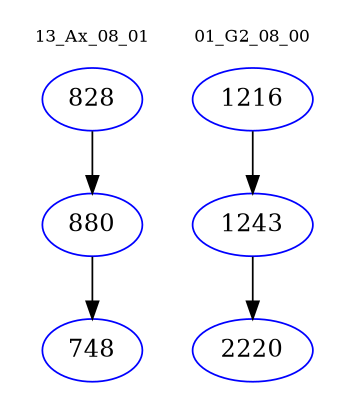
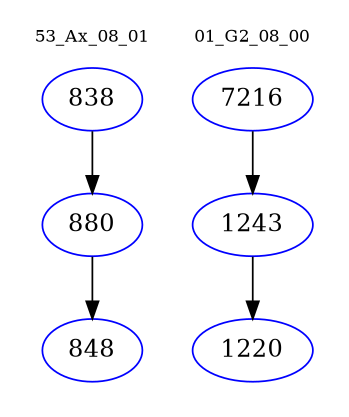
cluster "13_Ax_08_01": label "13_Ax_08_01" -> "53_Ax_08_01"
node "828": label "828" -> "838"
node "1216": label "1216" -> "7216"
node "748": label "748" -> "848"
node "2220": label "2220" -> "1220"
